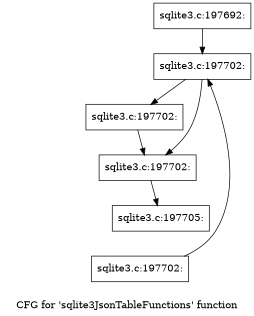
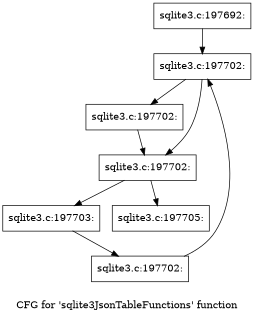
node "sqlite3.c:197703:": added
